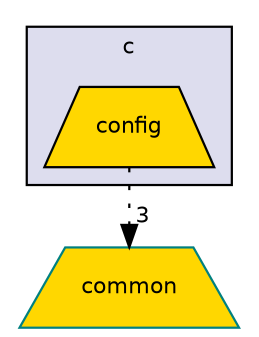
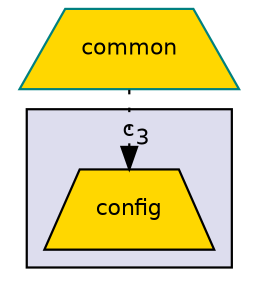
edge "config" -> "common": reversed
